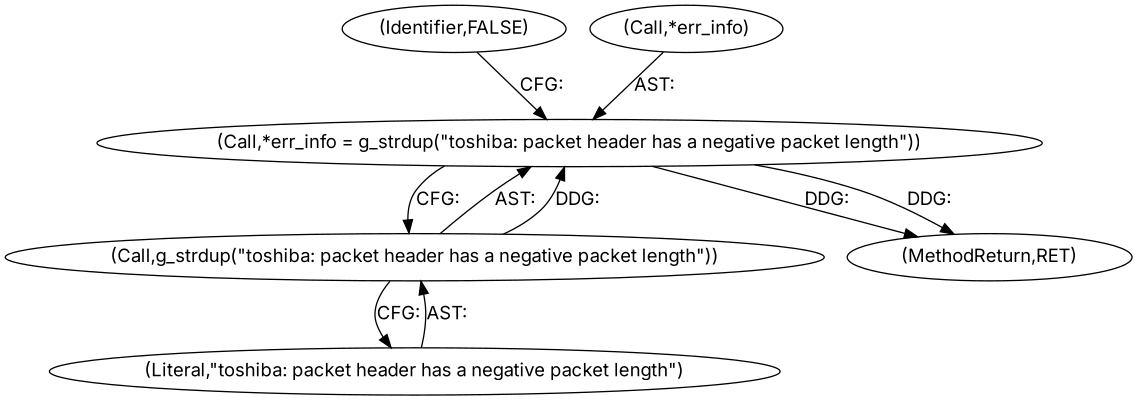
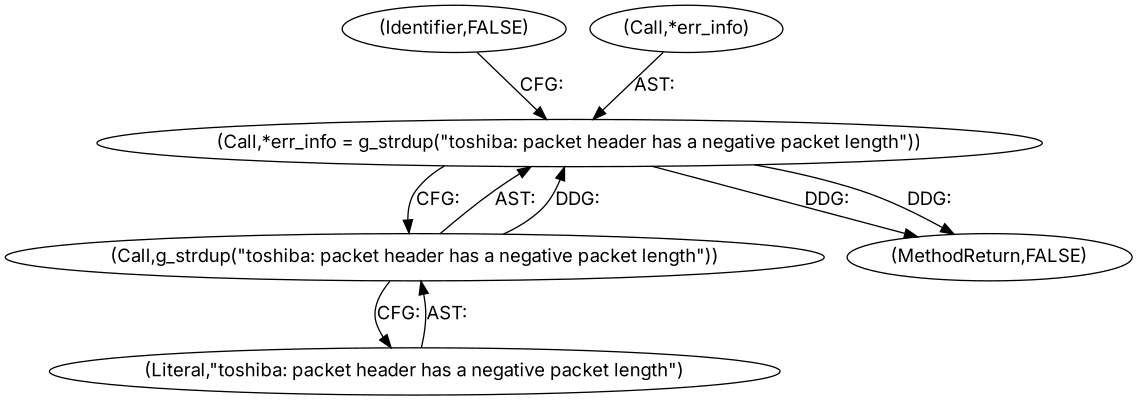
node "(MethodReturn,RET)": label "(MethodReturn,RET)" -> "(MethodReturn,FALSE)"
